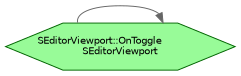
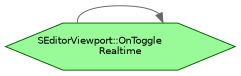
node "SEditorViewport::OnToggle SEditorViewport": label "SEditorViewport::OnToggle SEditorViewport" -> "SEditorViewport::OnToggle Realtime"
